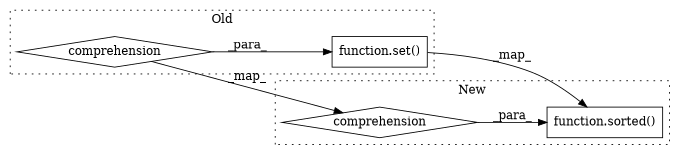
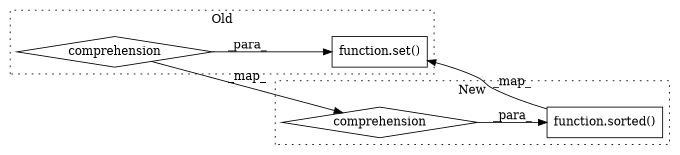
edge "function.set()" -> "function.sorted()": reversed
